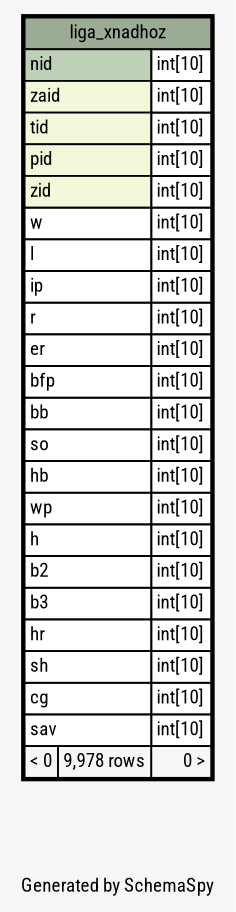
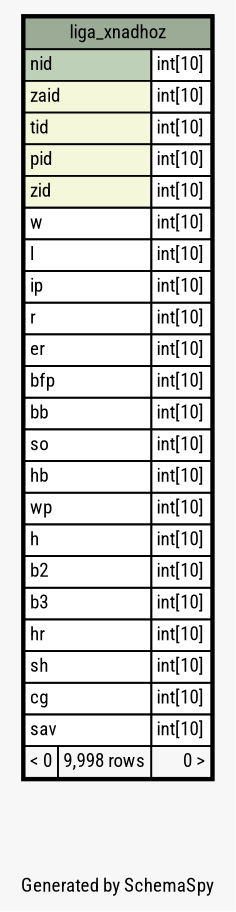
node "liga_xnadhoz": text "9,978 rows" -> "9,998 rows"
